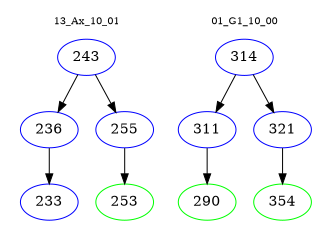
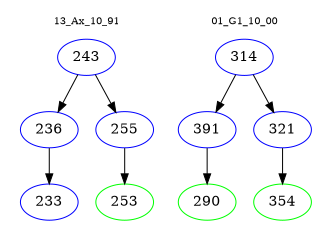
cluster "13_Ax_10_01": label "13_Ax_10_01" -> "13_Ax_10_91"
node "311": label "311" -> "391"
